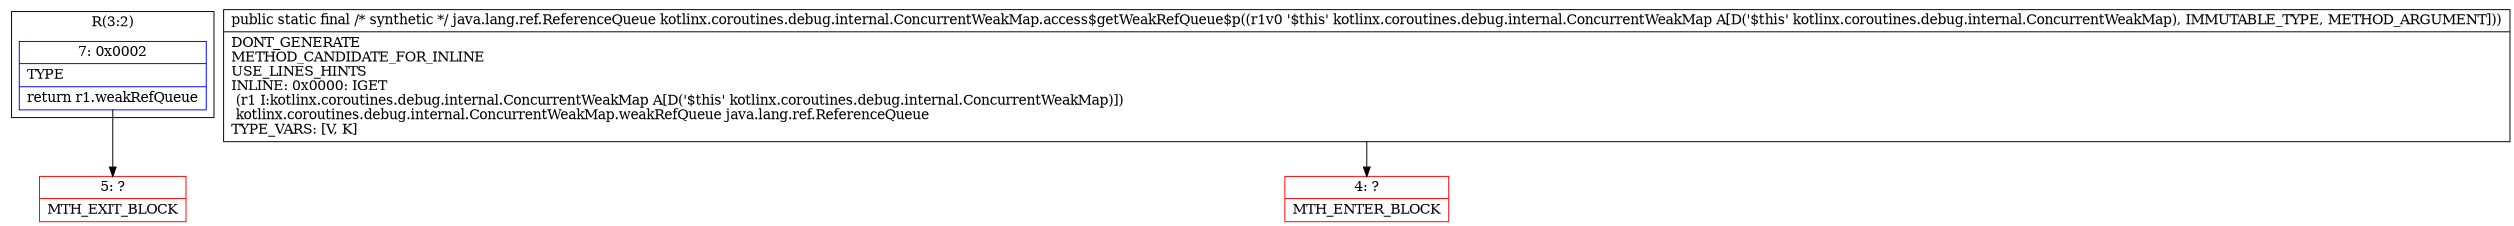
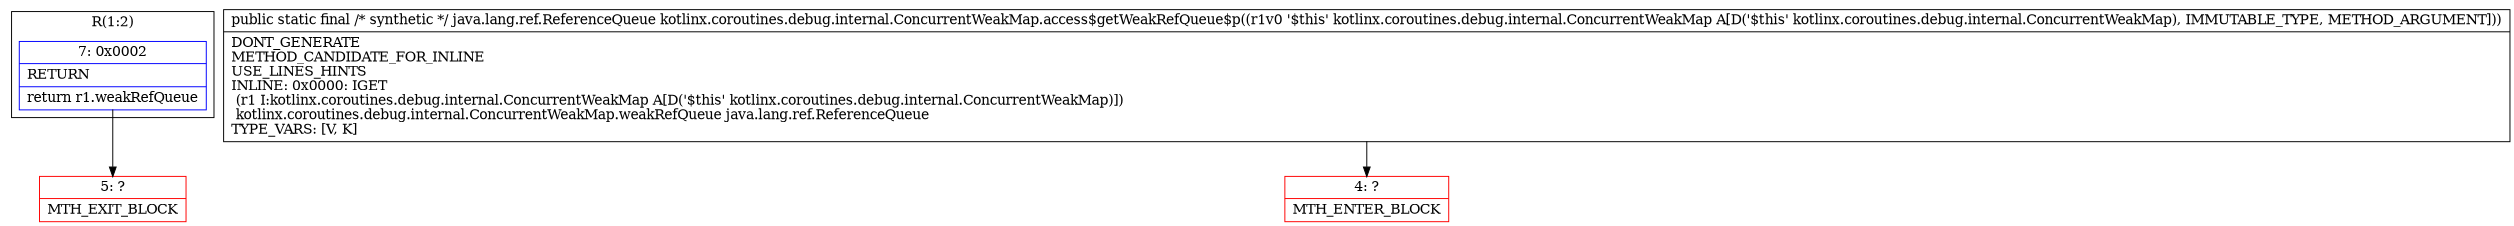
cluster "R(3:2)": label "R(3:2)" -> "R(1:2)"
node "7: 0x0002": text "TYPE" -> "RETURN"
